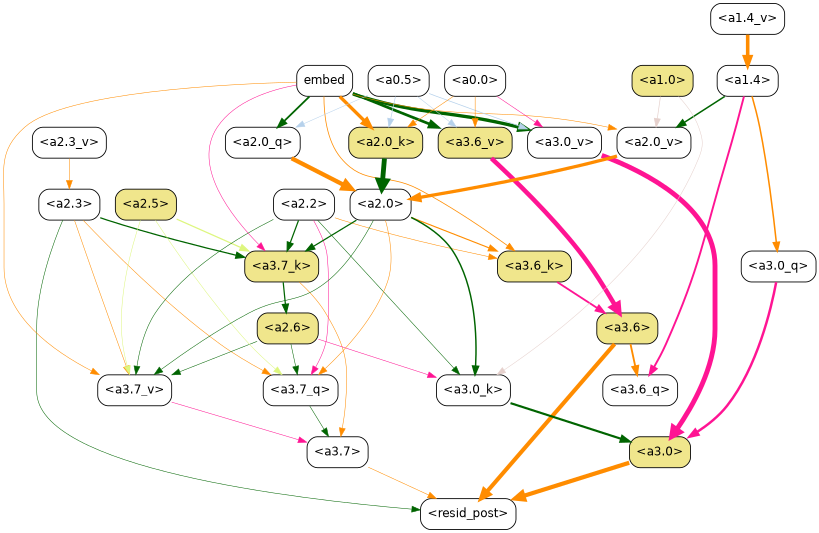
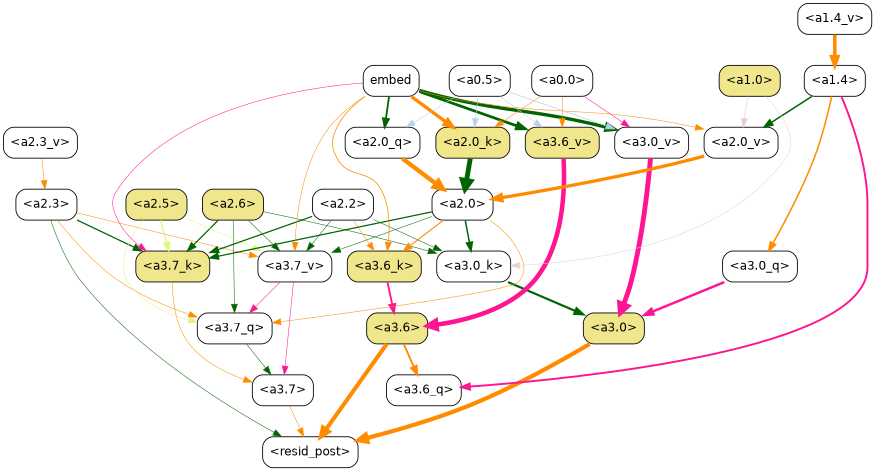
edge "<a3.7_k>" -> "<a2.6>": reversed
edge "<a2.2>" -> "<a3.7_q>": now "<a3.7_v>" -> "<a3.7_q>"
edge "<a2.6>" -> "<a3.0_k>": color deeppink -> darkgreen
